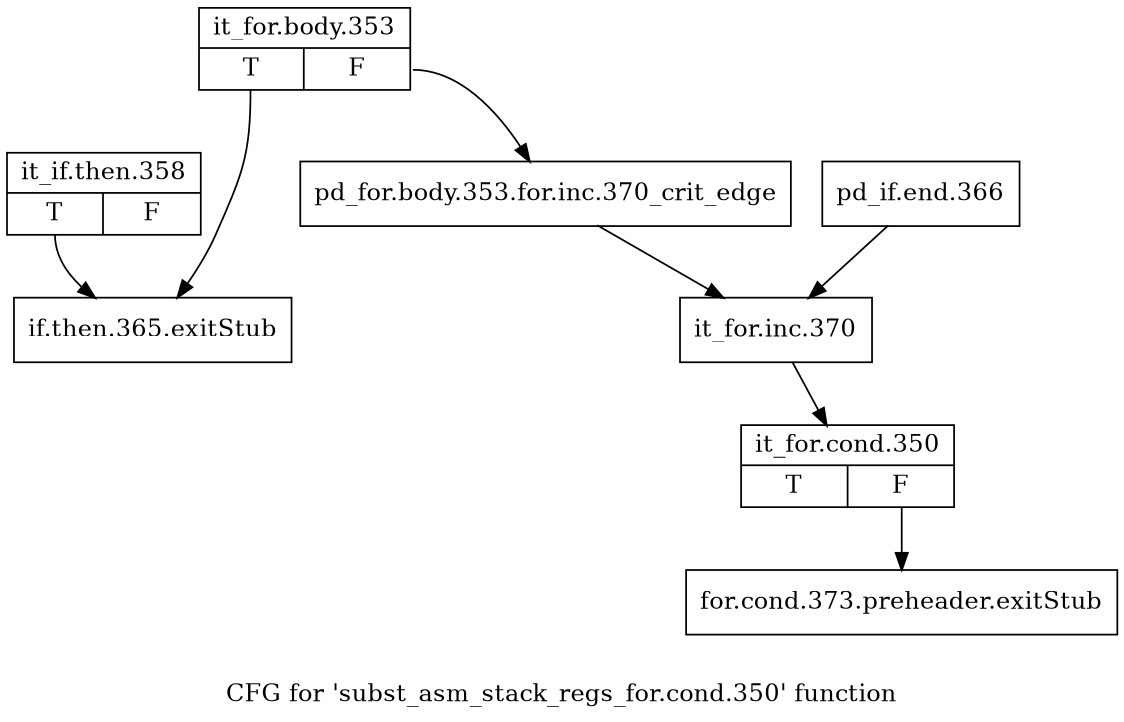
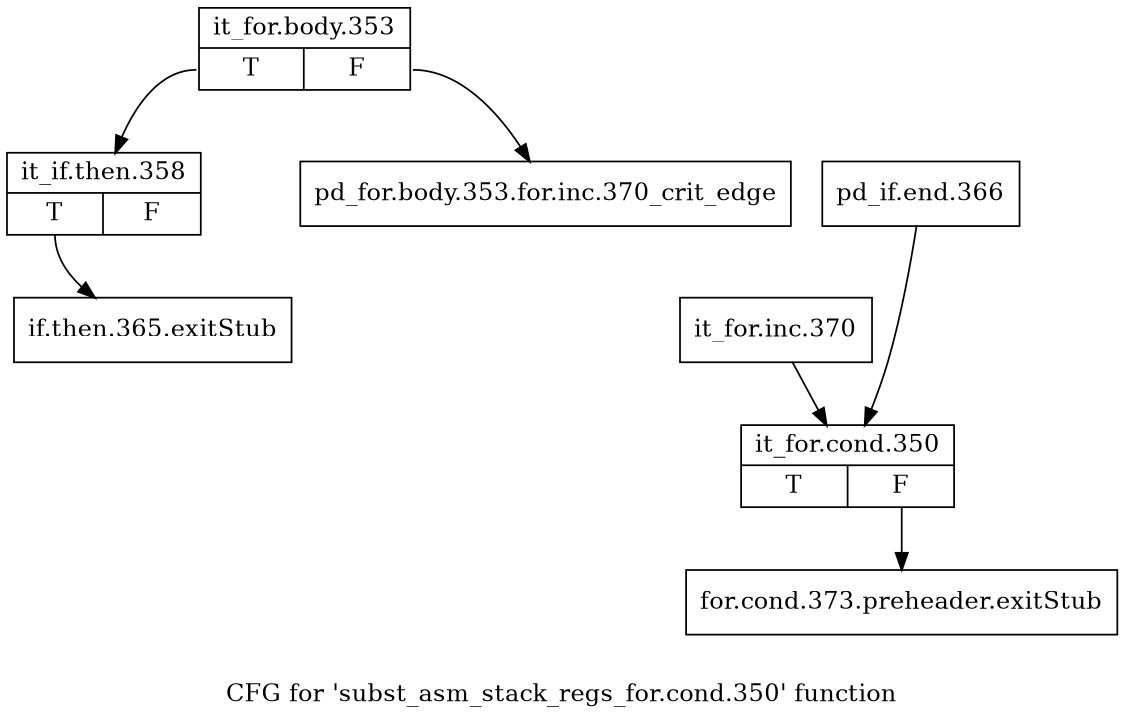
edge "it_for.body.353" -> "if.then.365.exitStub": now "it_for.body.353" -> "it_if.then.358"
edge "pd_if.end.366" -> "it_for.inc.370": now "pd_if.end.366" -> "it_for.cond.350"
edge "pd_for.body.353.for.inc.370_crit_edge" -> "it_for.inc.370": removed
